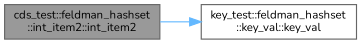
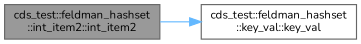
node "key_test::feldman_hashset ::key_val::key_val": label "key_test::feldman_hashset ::key_val::key_val" -> "cds_test::feldman_hashset ::key_val::key_val"
